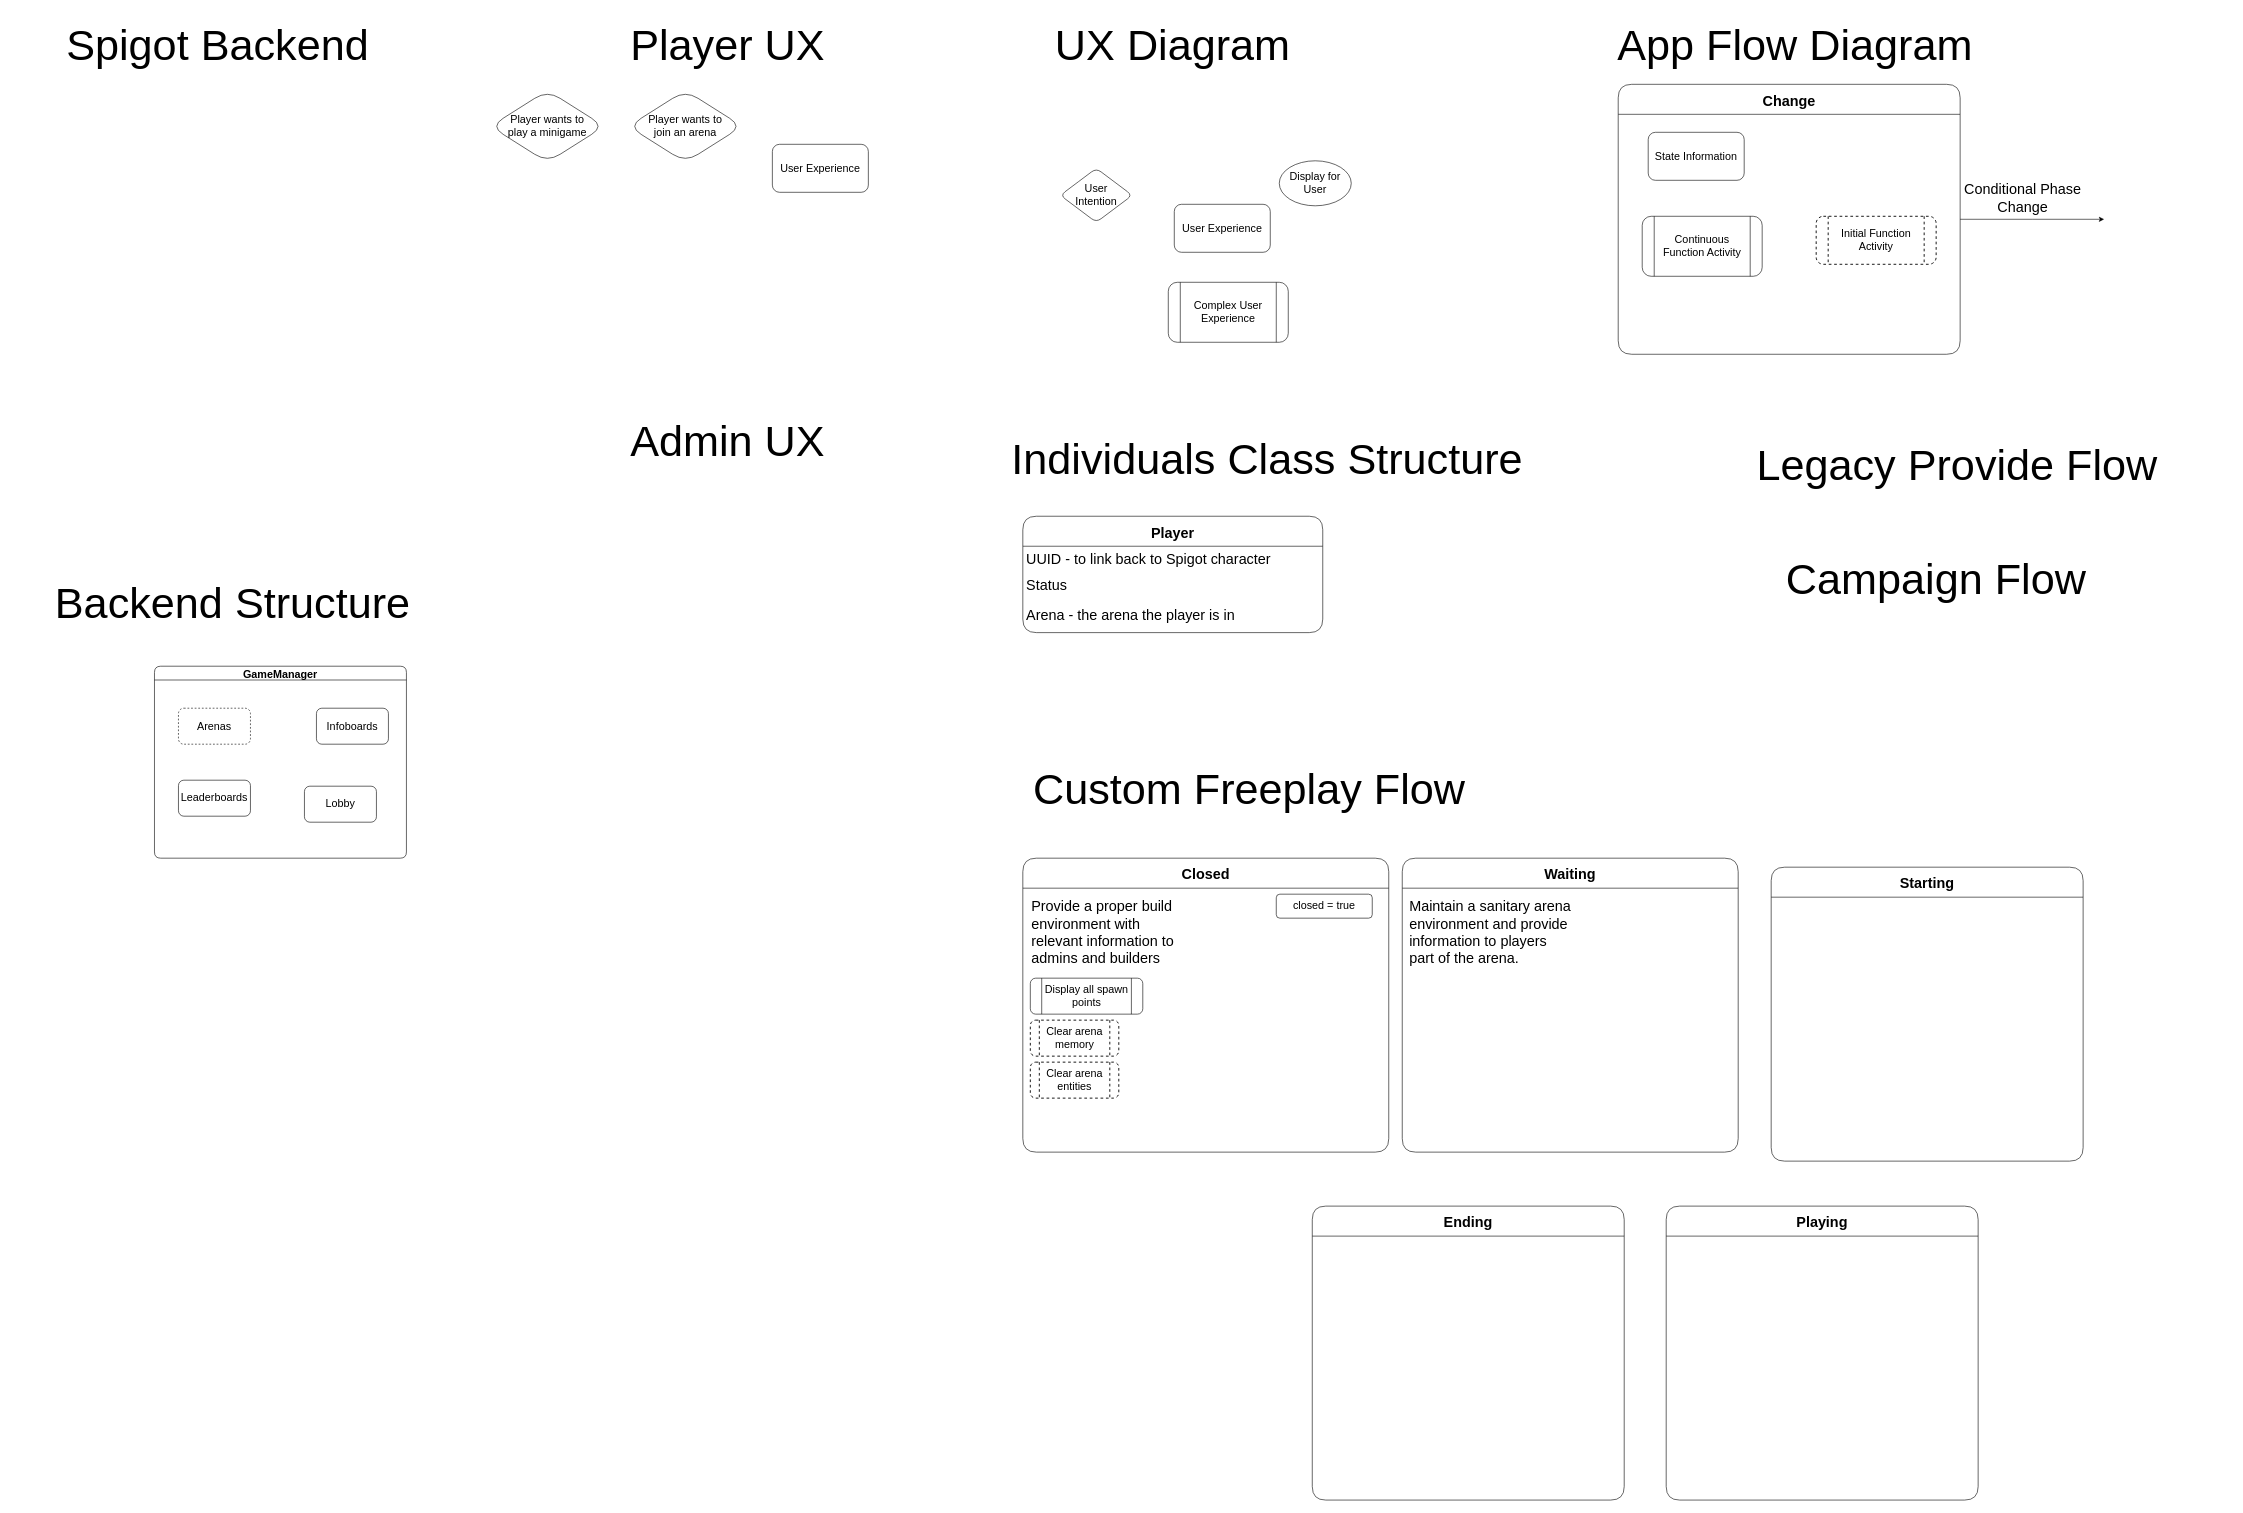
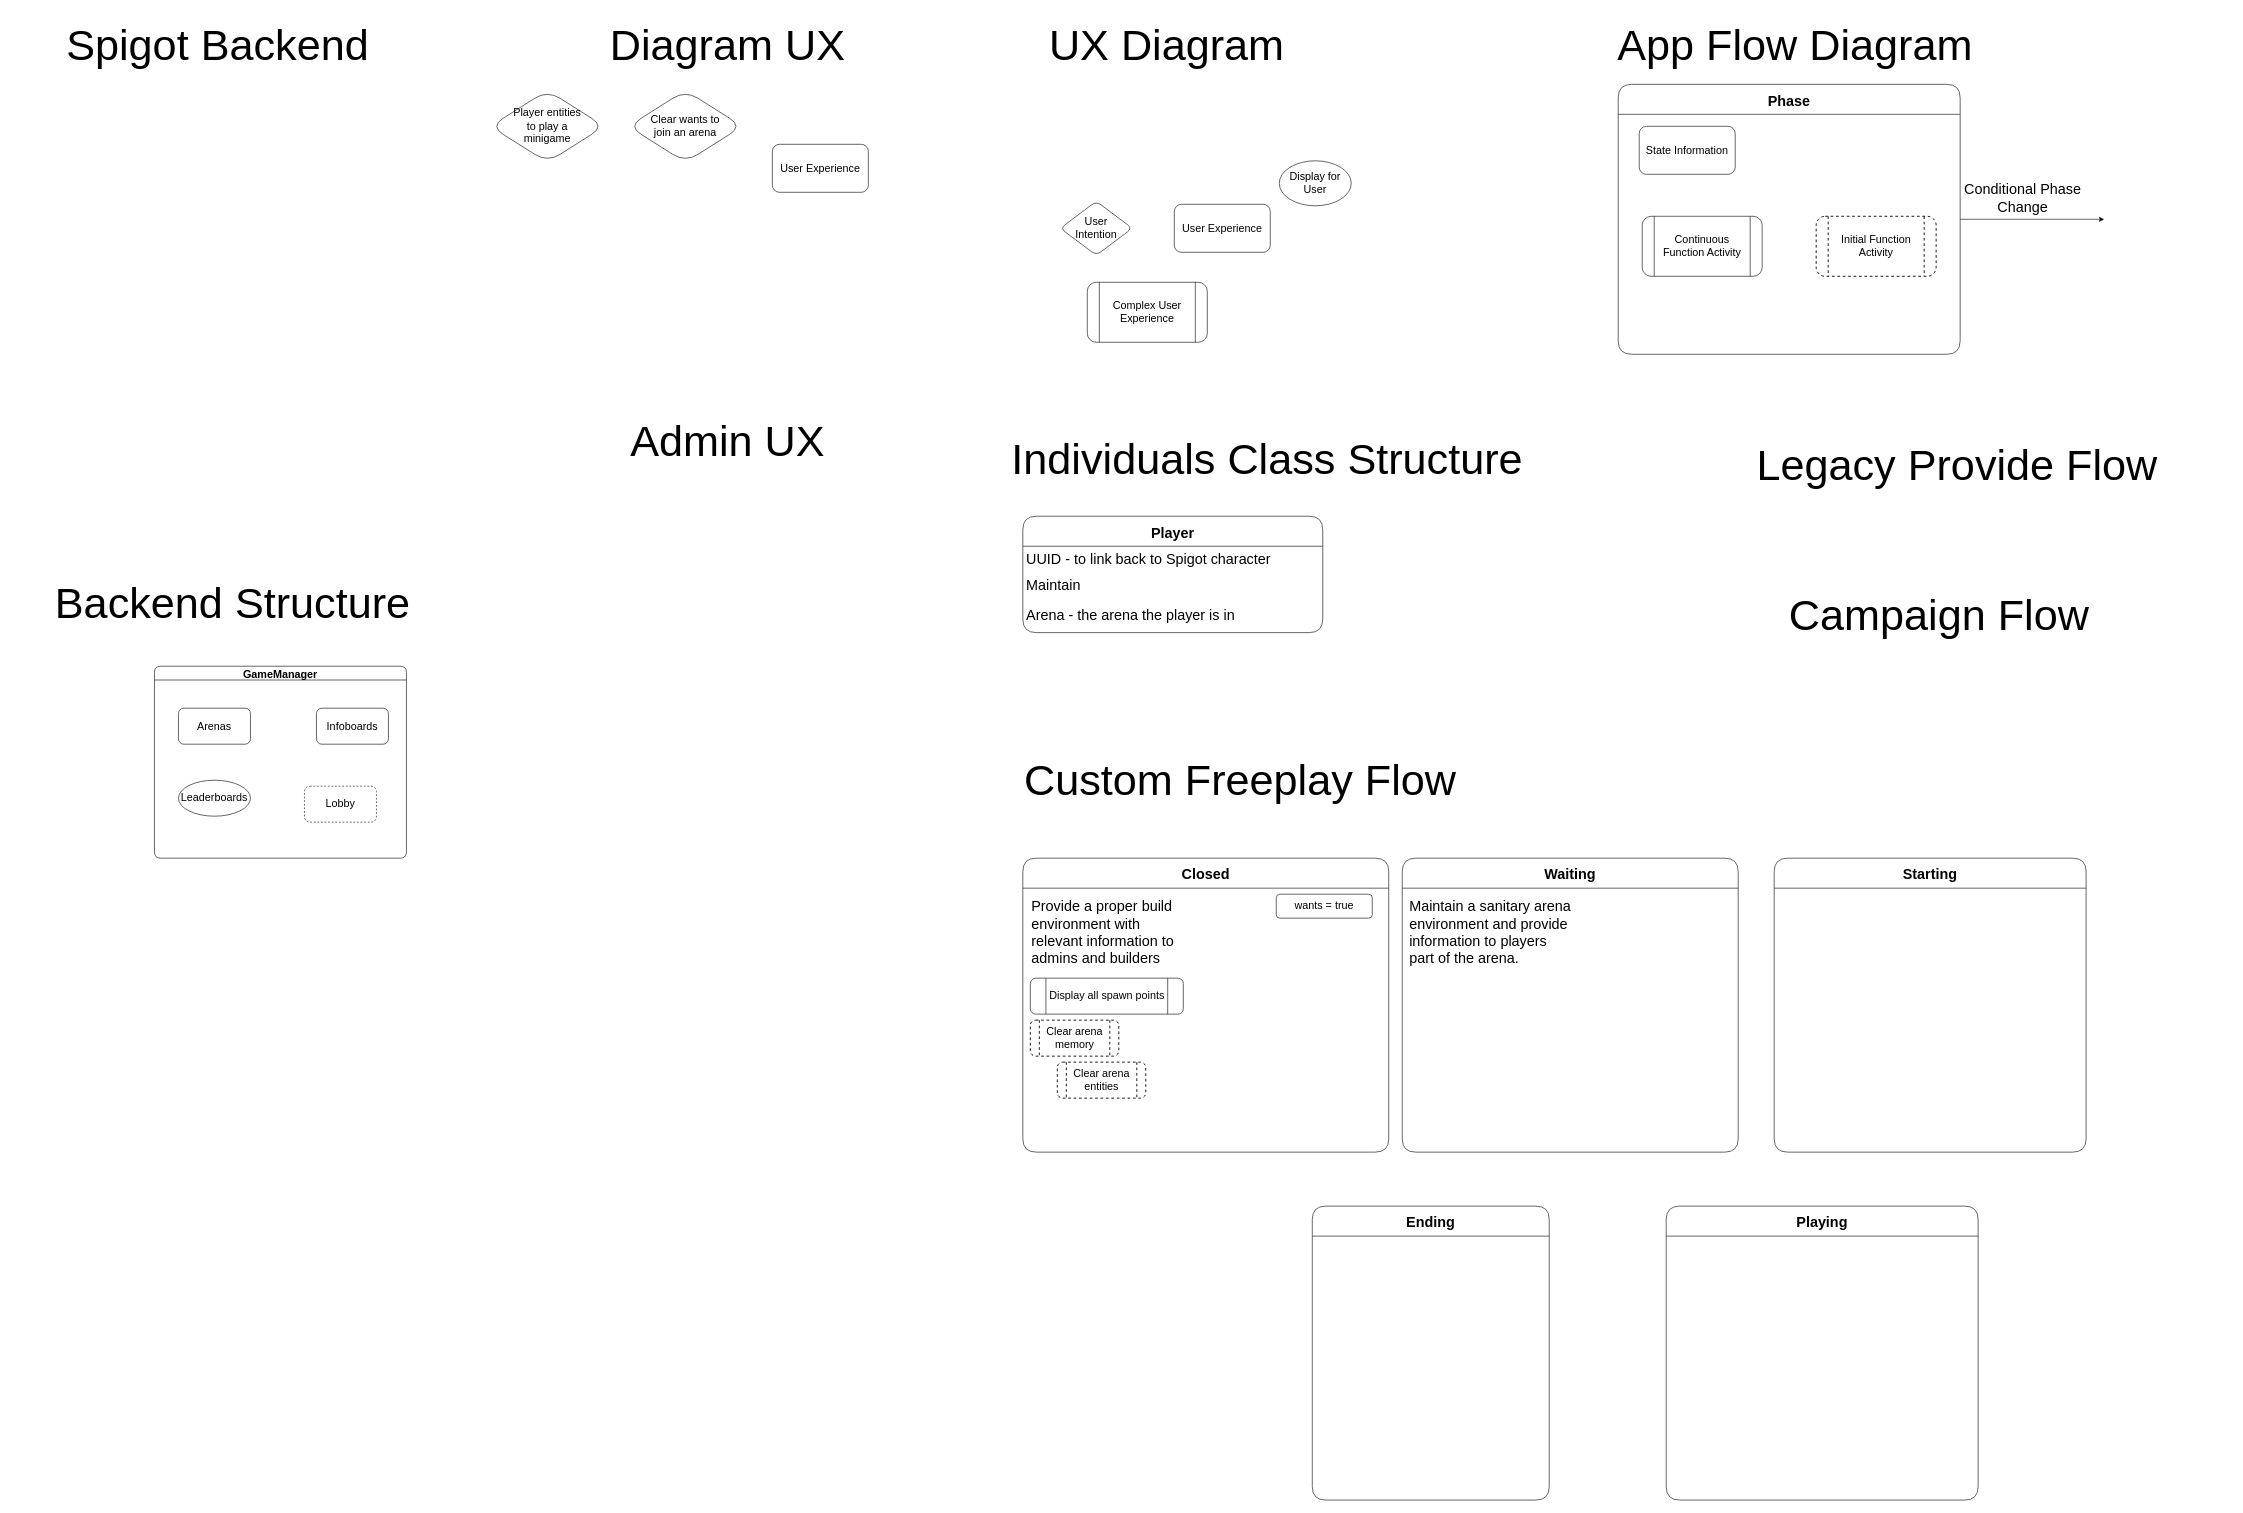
node "Player UX": label "Player UX" -> "Diagram UX"
node "UX Diagram": moved (1173, 45) -> (1167, 45)
node "Change": label "Change" -> "Phase"
node "Player wants to play a minigame": label "Player wants to play a minigame" -> "Player entities to play a minigame"
node "Player wants to join an arena": label "Player wants to join an arena" -> "Clear wants to join an arena"
node "State Information": moved (1697, 156) -> (1688, 150)
node "User Intention": moved (1097, 195) -> (1097, 228)
node "Initial Function Activity": size 120x48 -> 120x60
node "Complex User Experience": moved (1229, 312) -> (1148, 312)
node "Campaign Flow": moved (1937, 579) -> (1940, 615)
node "Status": label "Status" -> "Maintain"
node "Arenas": style dashed -> solid
node "Custom Freeplay Flow": moved (1250, 789) -> (1241, 780)
node "Leaderboards": shape rounded rectangle -> ellipse
node "Lobby": style solid -> dashed
node "closed = true": label "closed = true" -> "wants = true"
node "Display all spawn points": size 113x36 -> 153x36
node "Starting": moved (1928, 1014) -> (1931, 1005)
node "Clear arena entities": moved (1075, 1080) -> (1102, 1080)
node "Ending": size 312x294 -> 237x294
